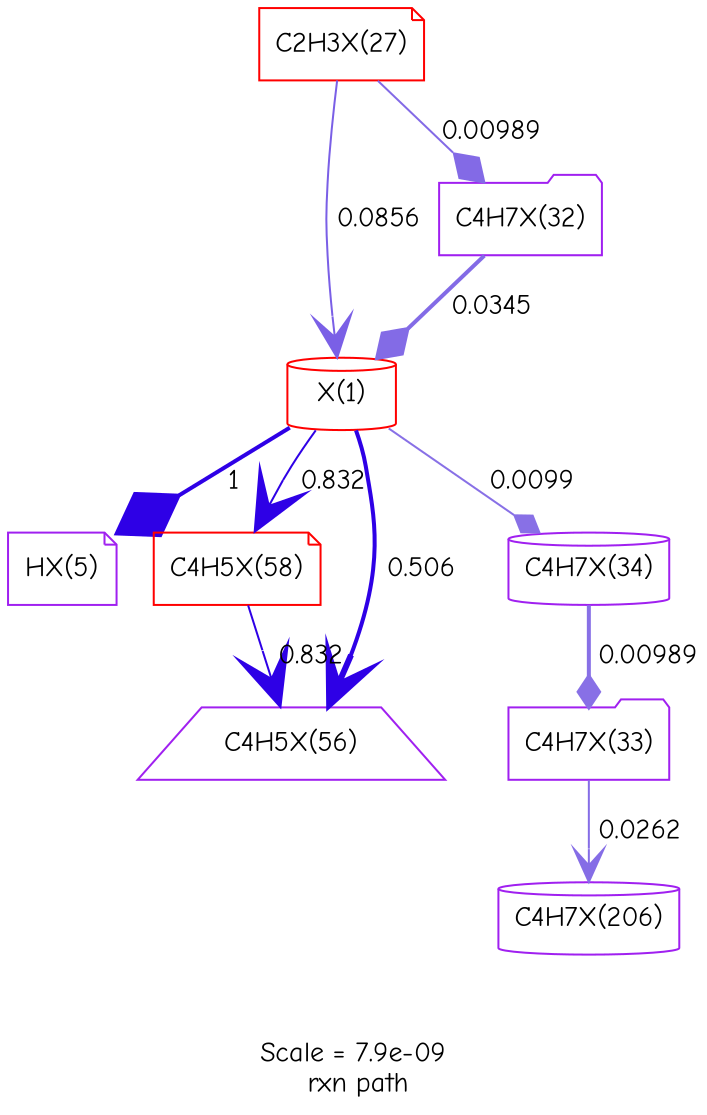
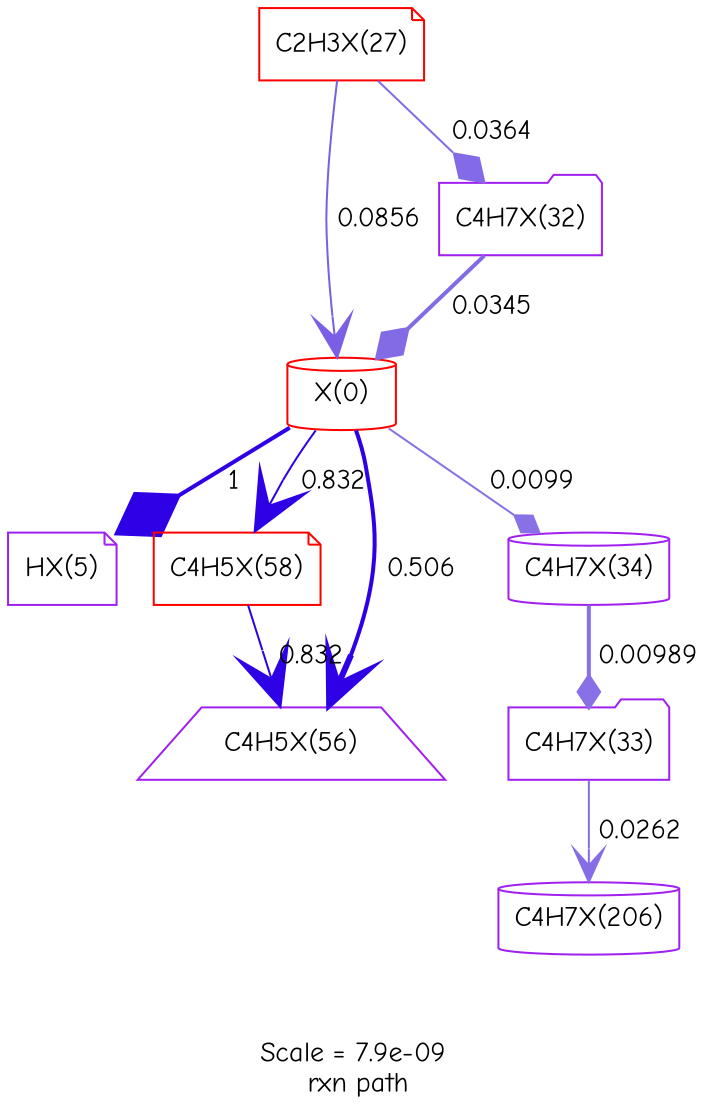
edge "C2H3X(27)" -> "C4H7X(32)": label " 0.00989" -> " 0.0364"
node "X(1)": label "X(1)" -> "X(0)"
